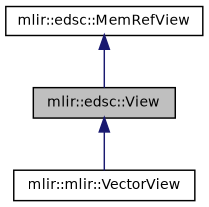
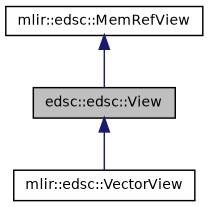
node "mlir::edsc::View": label "mlir::edsc::View" -> "edsc::edsc::View"
node "mlir::mlir::VectorView": label "mlir::mlir::VectorView" -> "mlir::edsc::VectorView"
